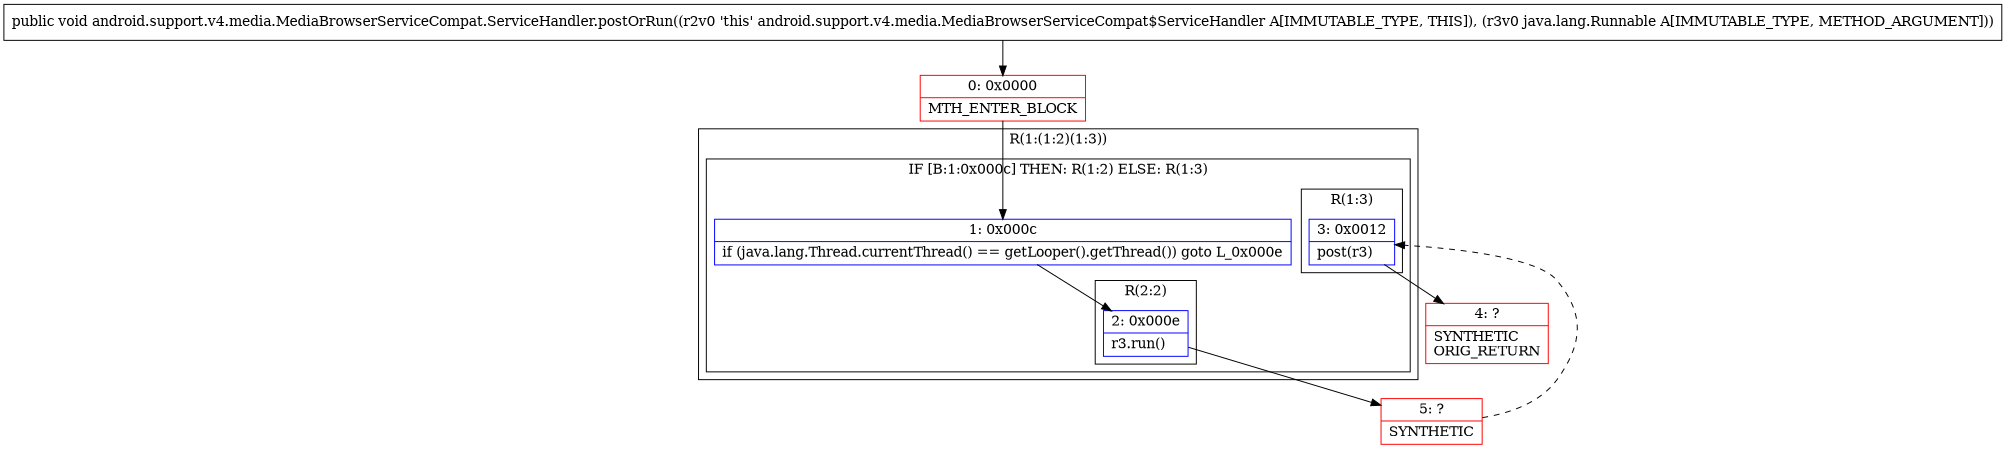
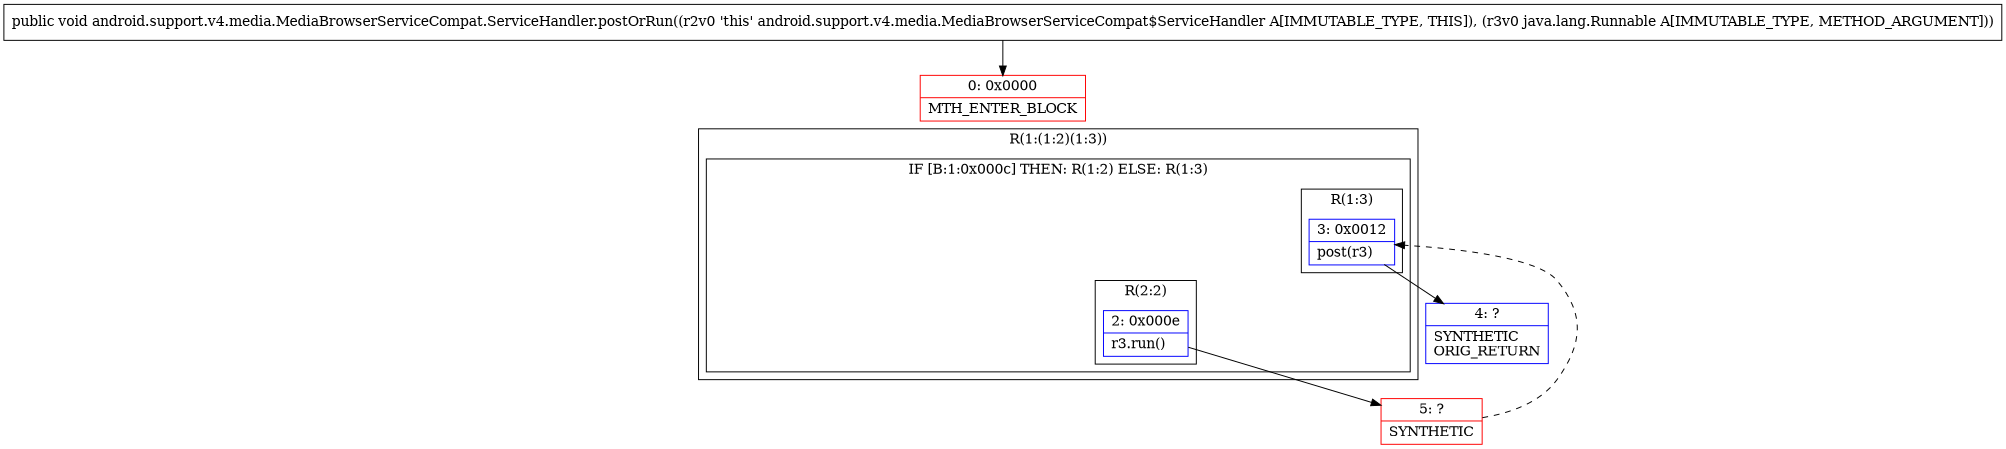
node "1: 0x000c": removed
node "4: ?": color red -> blue
